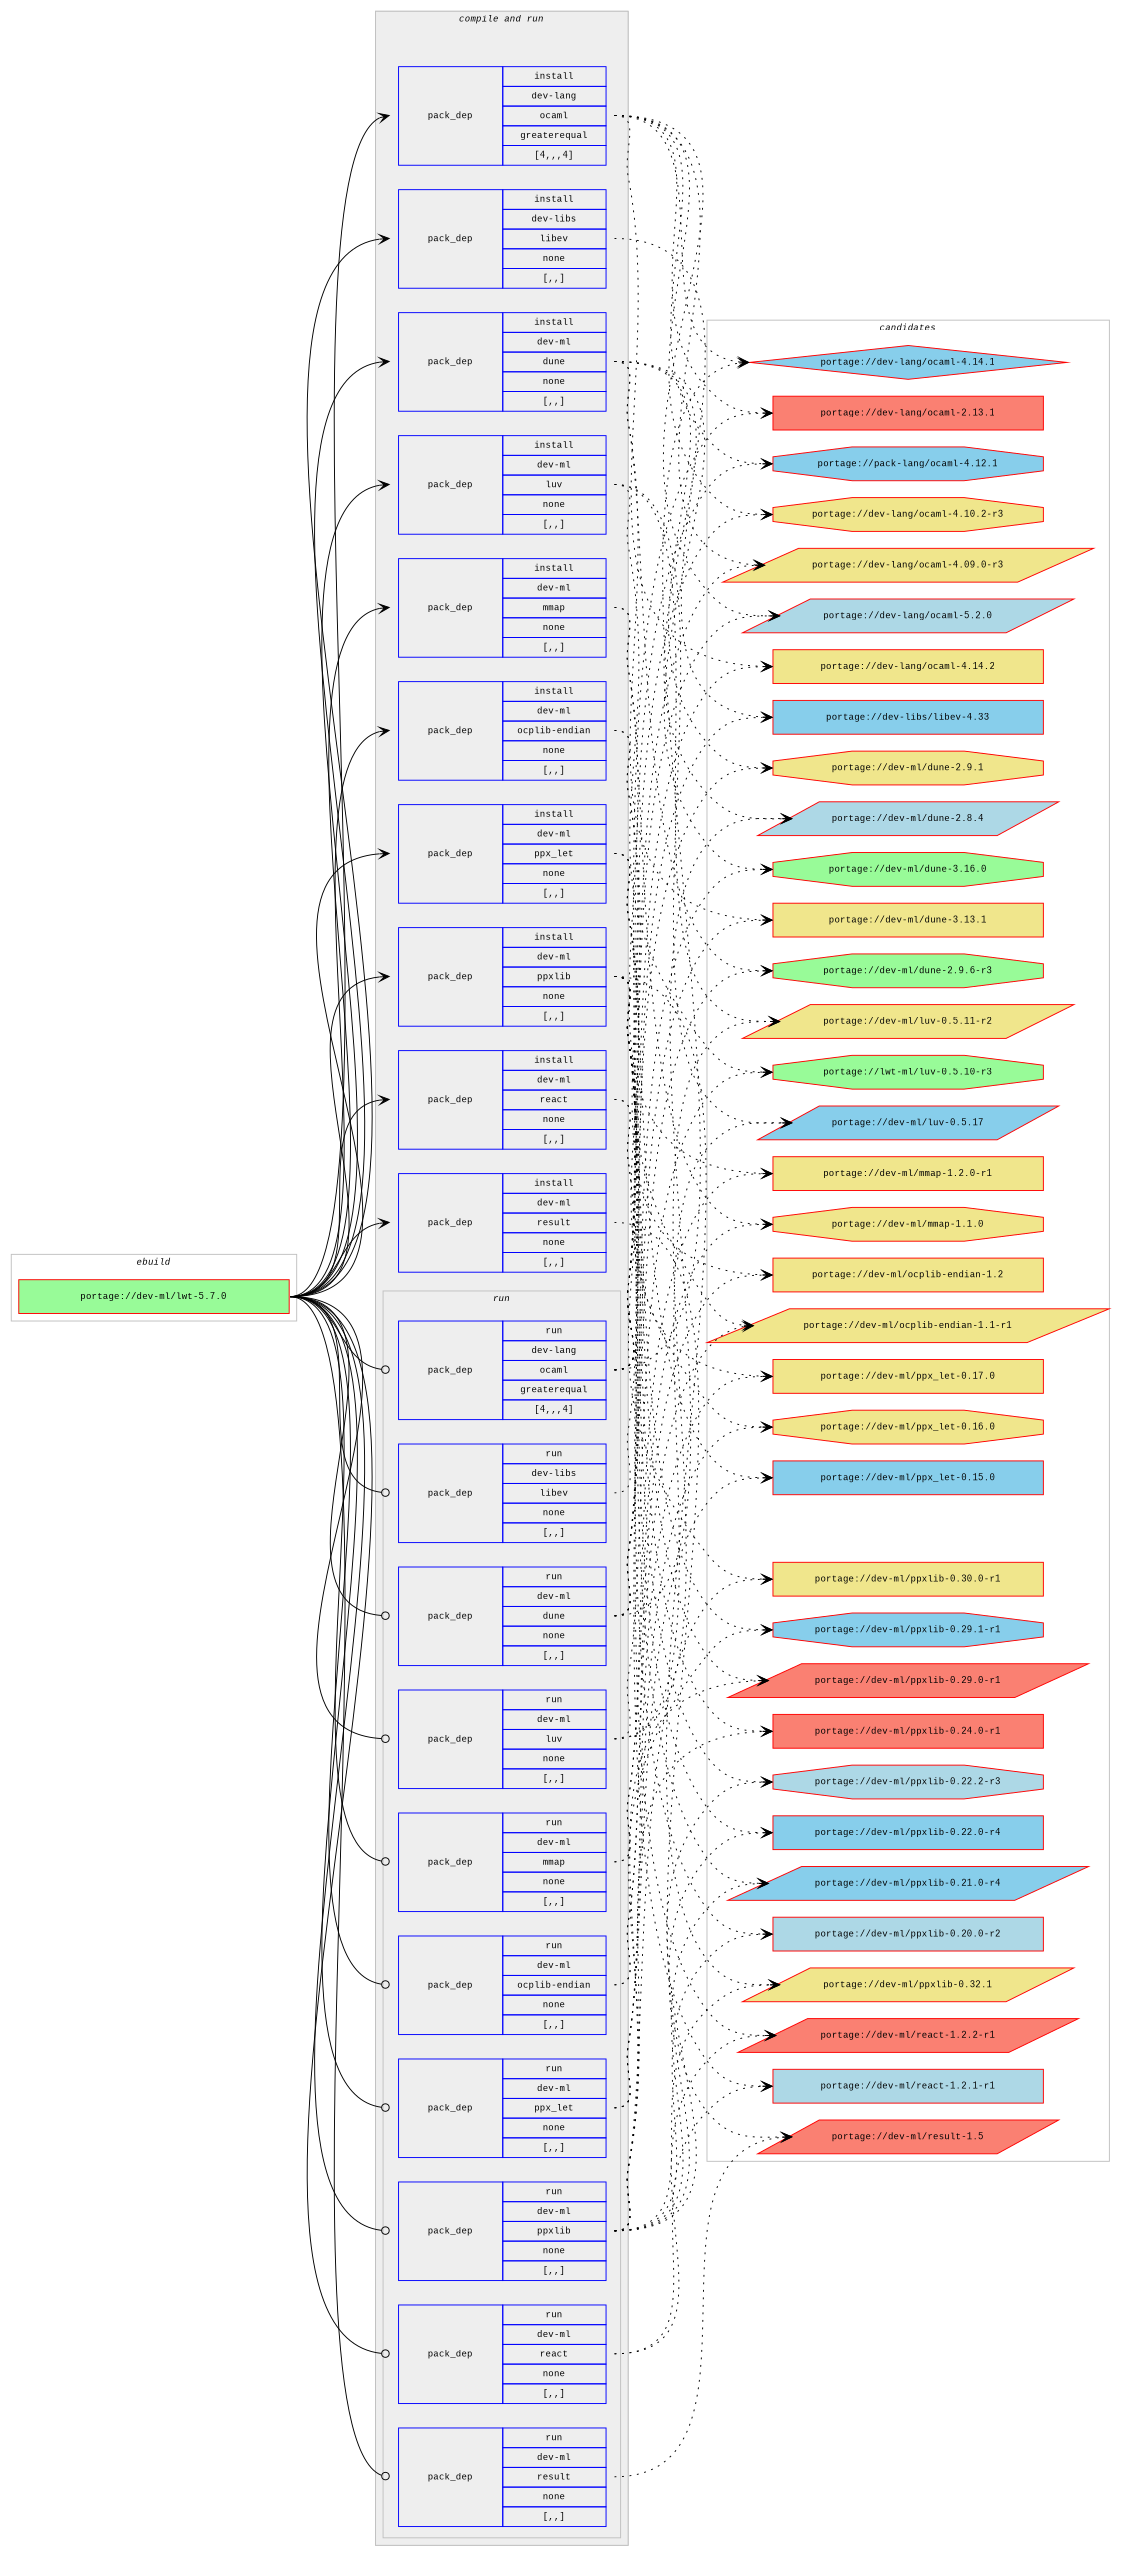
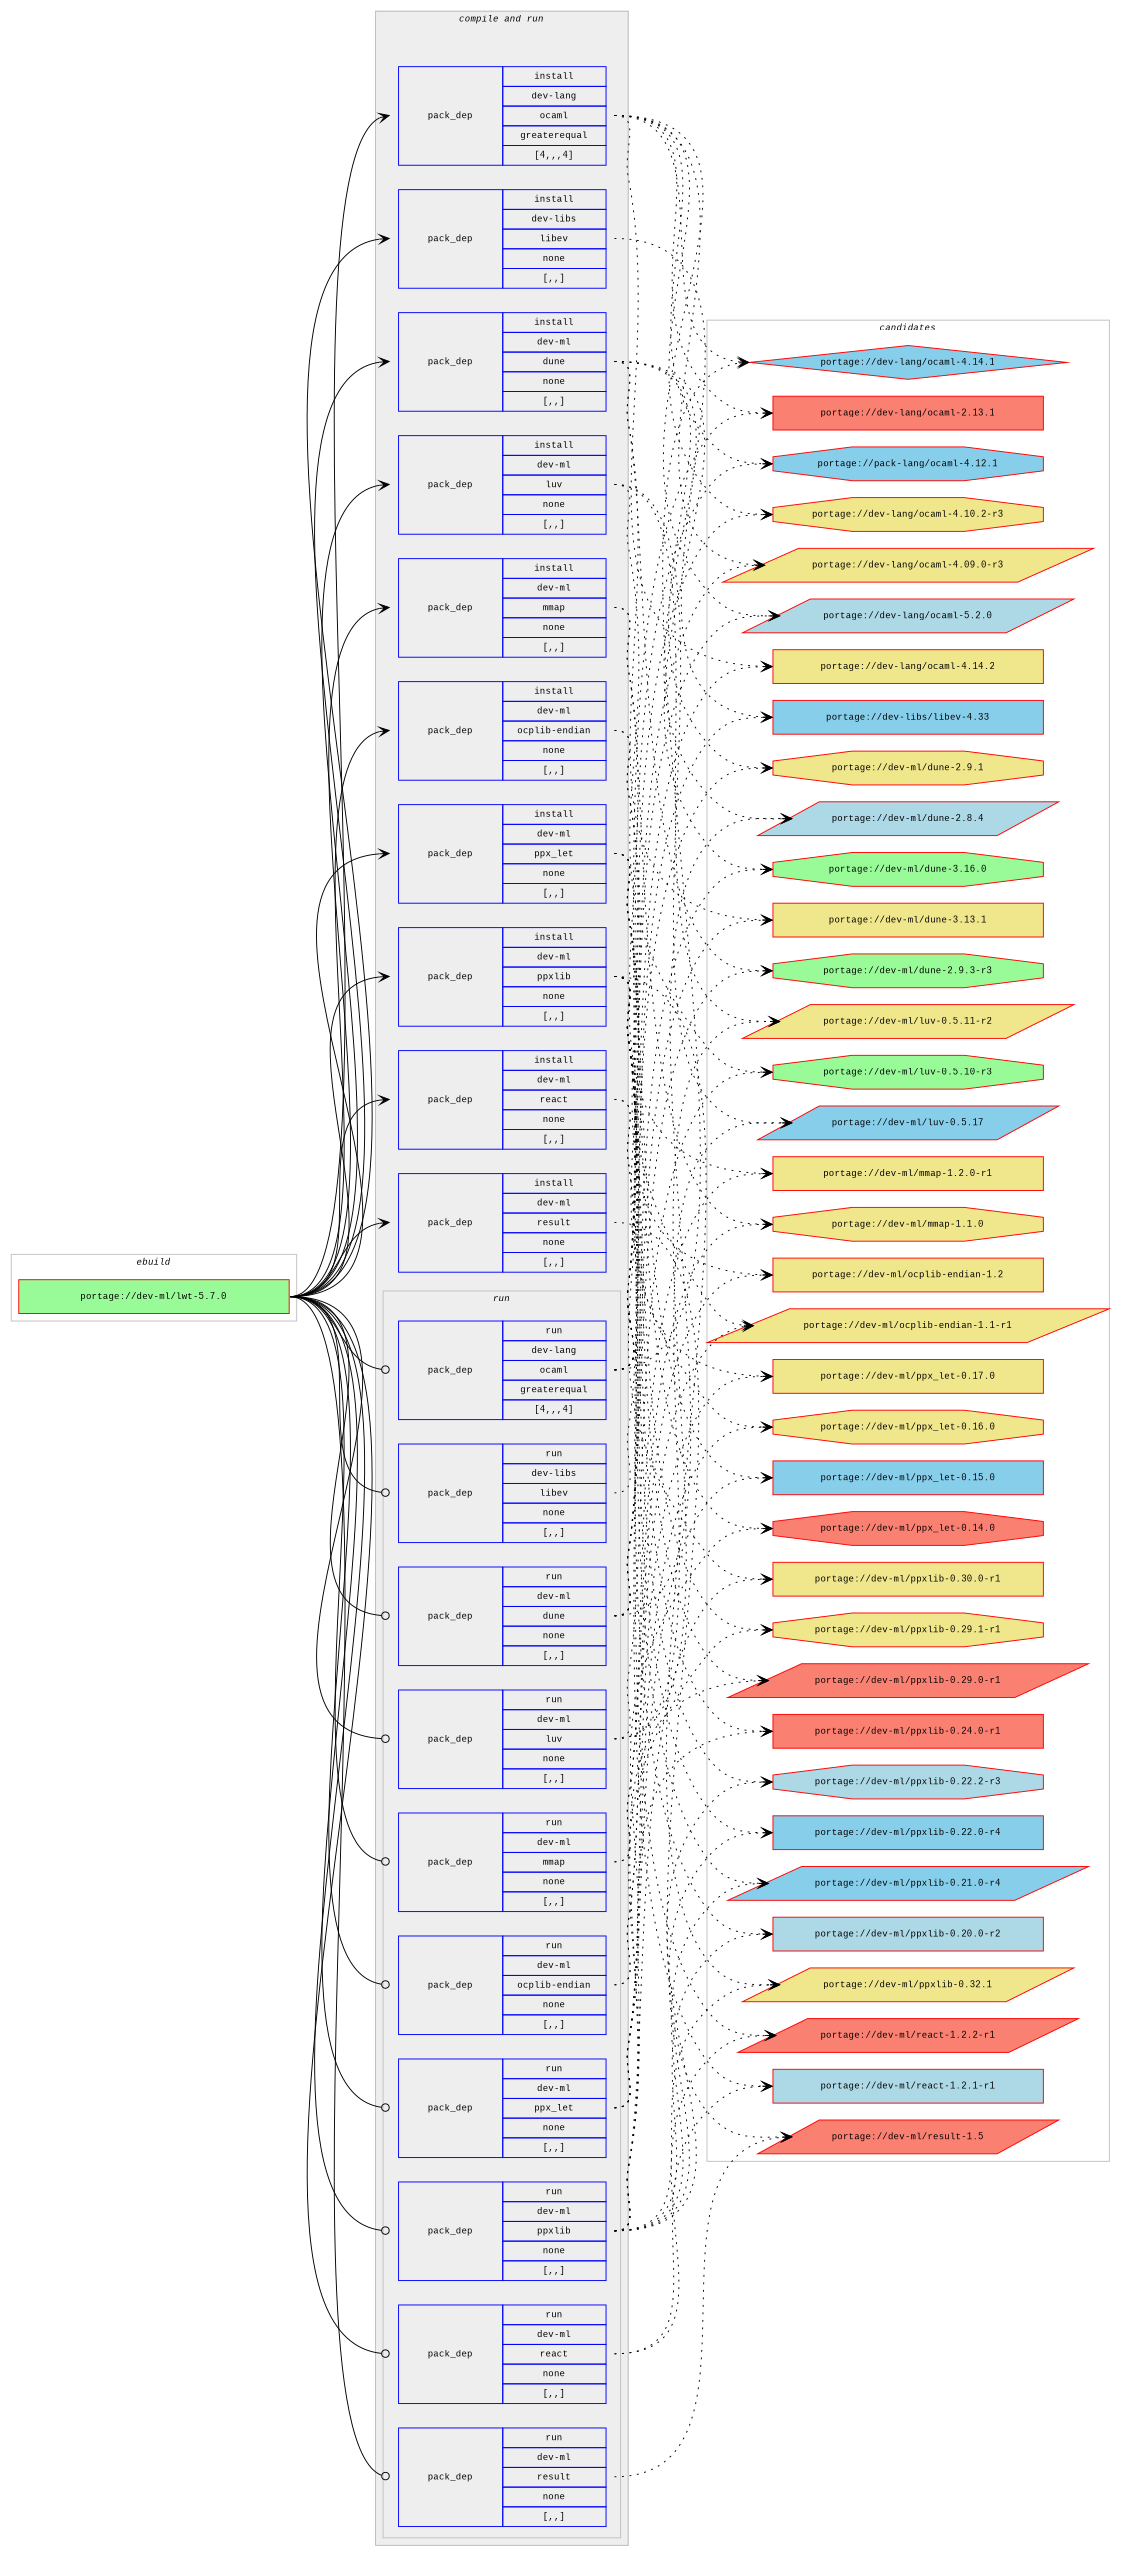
node "portage://dev-ml/dune-2.9.6-r3": label "portage://dev-ml/dune-2.9.6-r3" -> "portage://dev-ml/dune-2.9.3-r3"
node "portage://lwt-ml/luv-0.5.10-r3": label "portage://lwt-ml/luv-0.5.10-r3" -> "portage://dev-ml/luv-0.5.10-r3"
node "portage://dev-ml/ppx_let-0.14.0": added
node "portage://dev-ml/ppxlib-0.29.1-r1": fillcolor skyblue -> khaki
